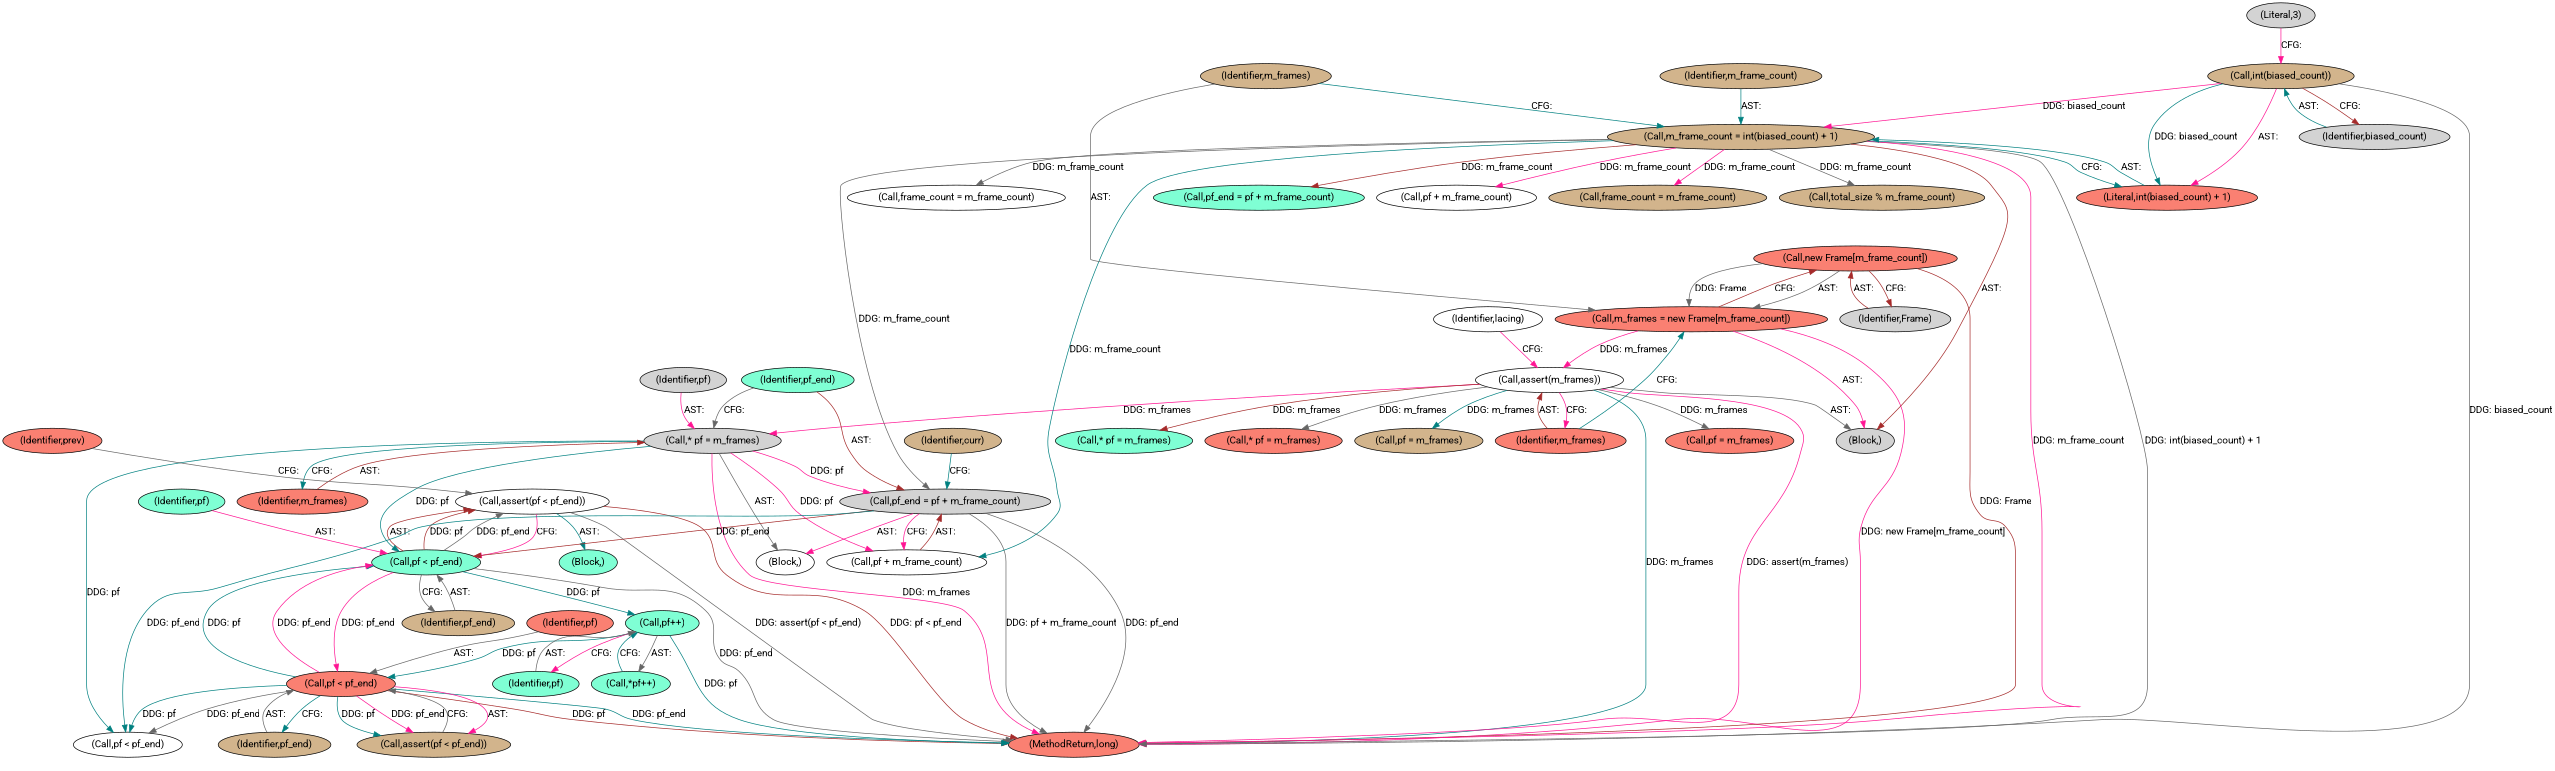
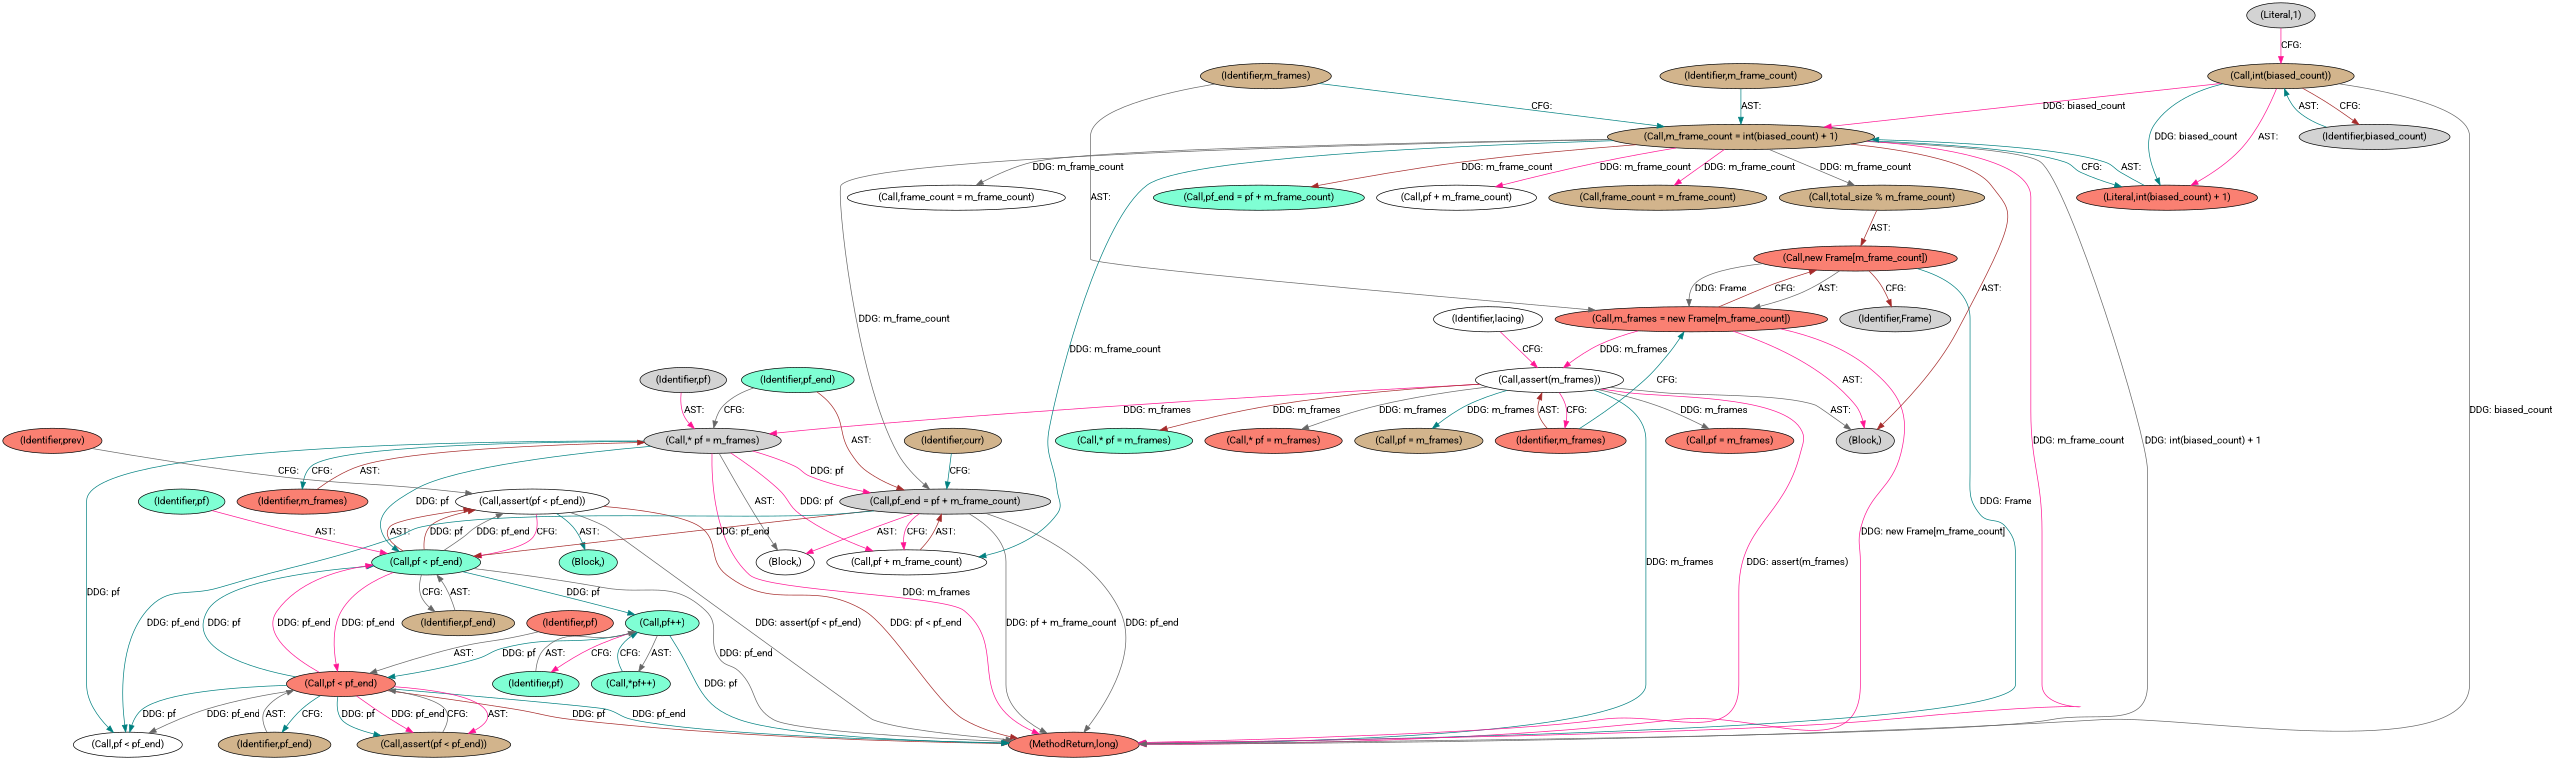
node "(Literal,3)": label "(Literal,3)" -> "(Literal,1)"
edge "(Identifier,Frame)" -> "(Call,new Frame[m_frame_count])": now "(Call,total_size % m_frame_count)" -> "(Call,new Frame[m_frame_count])"
edge "(Call,new Frame[m_frame_count])" -> "(MethodReturn,long)": color brown -> teal
